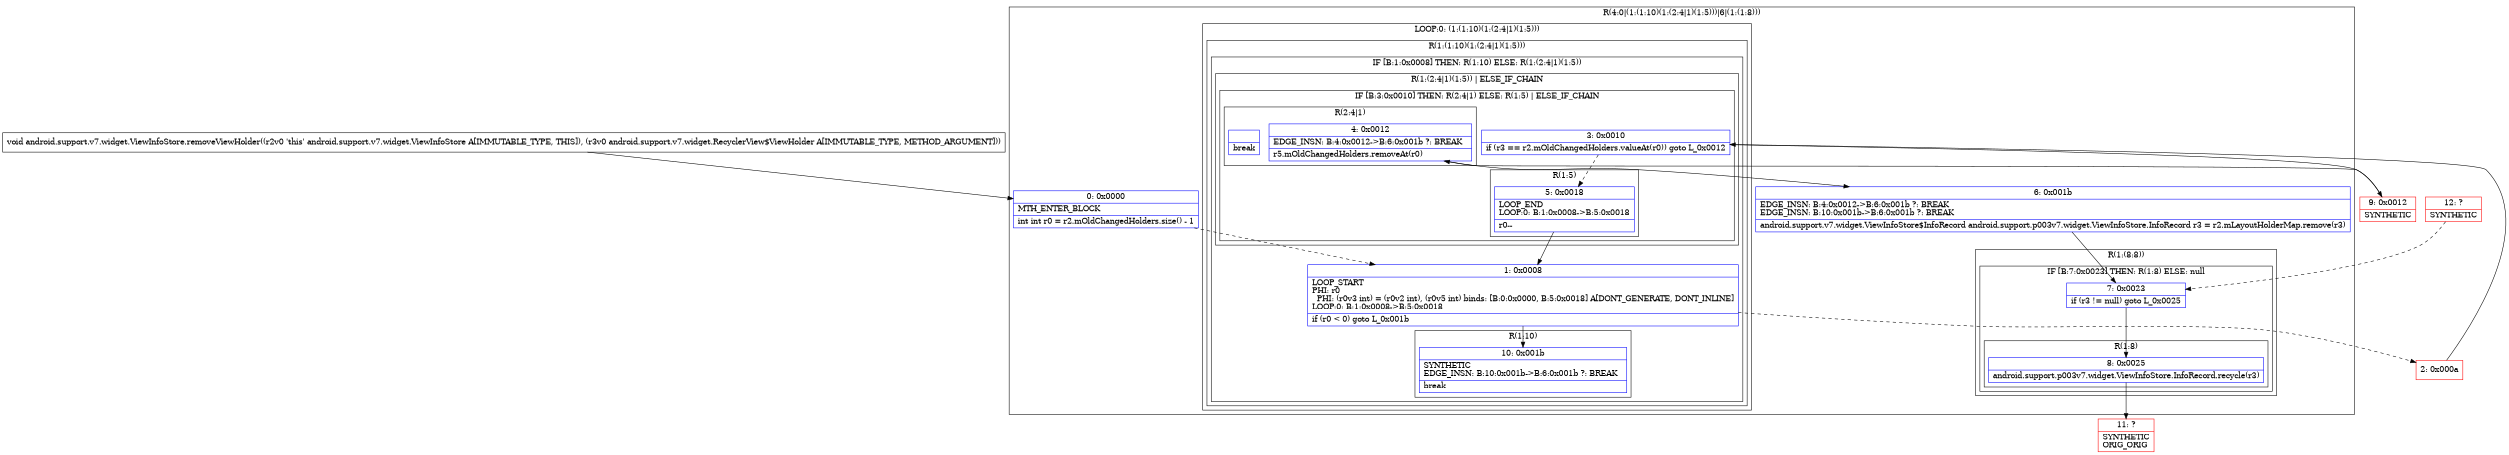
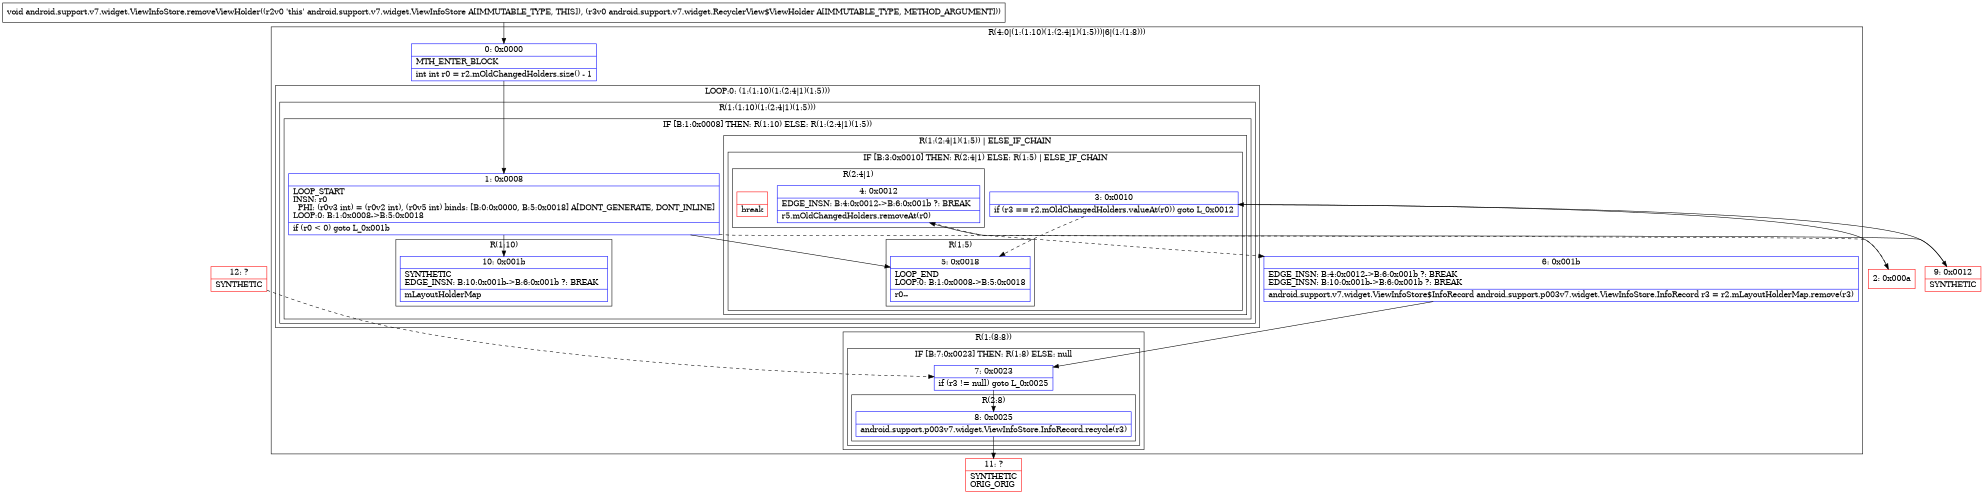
node "break": color blue -> red
edge "4: 0x0012" -> "6: 0x001b": style solid -> dashed
edge "0: 0x0000" -> "1: 0x0008": style dashed -> solid
edge "5: 0x0018" -> "1: 0x0008": reversed
node "1: 0x0008": text "PHI: r0" -> "INSN: r0"
cluster "R(1:8)": label "R(1:8)" -> "R(2:8)"
node "10: 0x001b": text "break" -> "mLayoutHolderMap"
